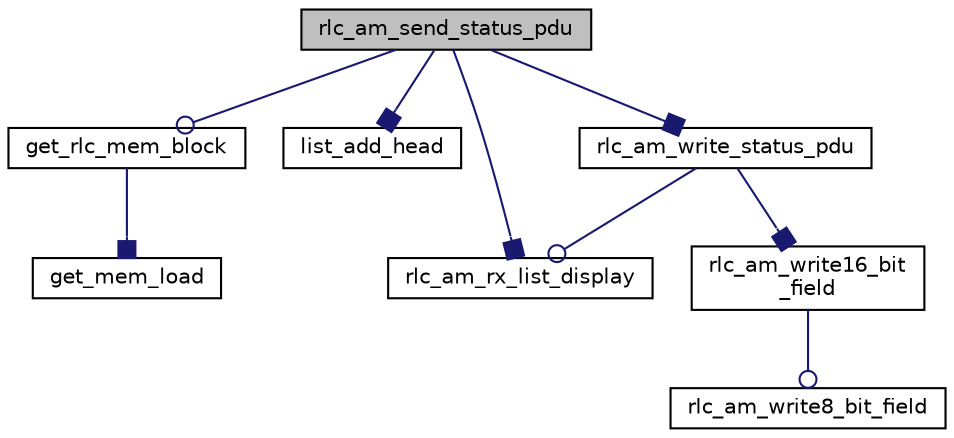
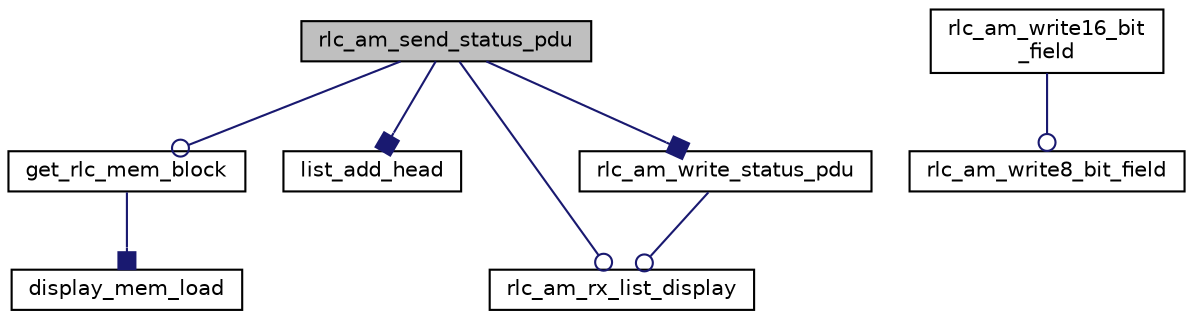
edge "rlc_am_send_status_pdu" -> "rlc_am_rx_list_display": arrowhead box -> odot
edge "rlc_am_write_status_pdu" -> "rlc_am_write16_bit _field": removed
node "get_mem_load": label "get_mem_load" -> "display_mem_load"
